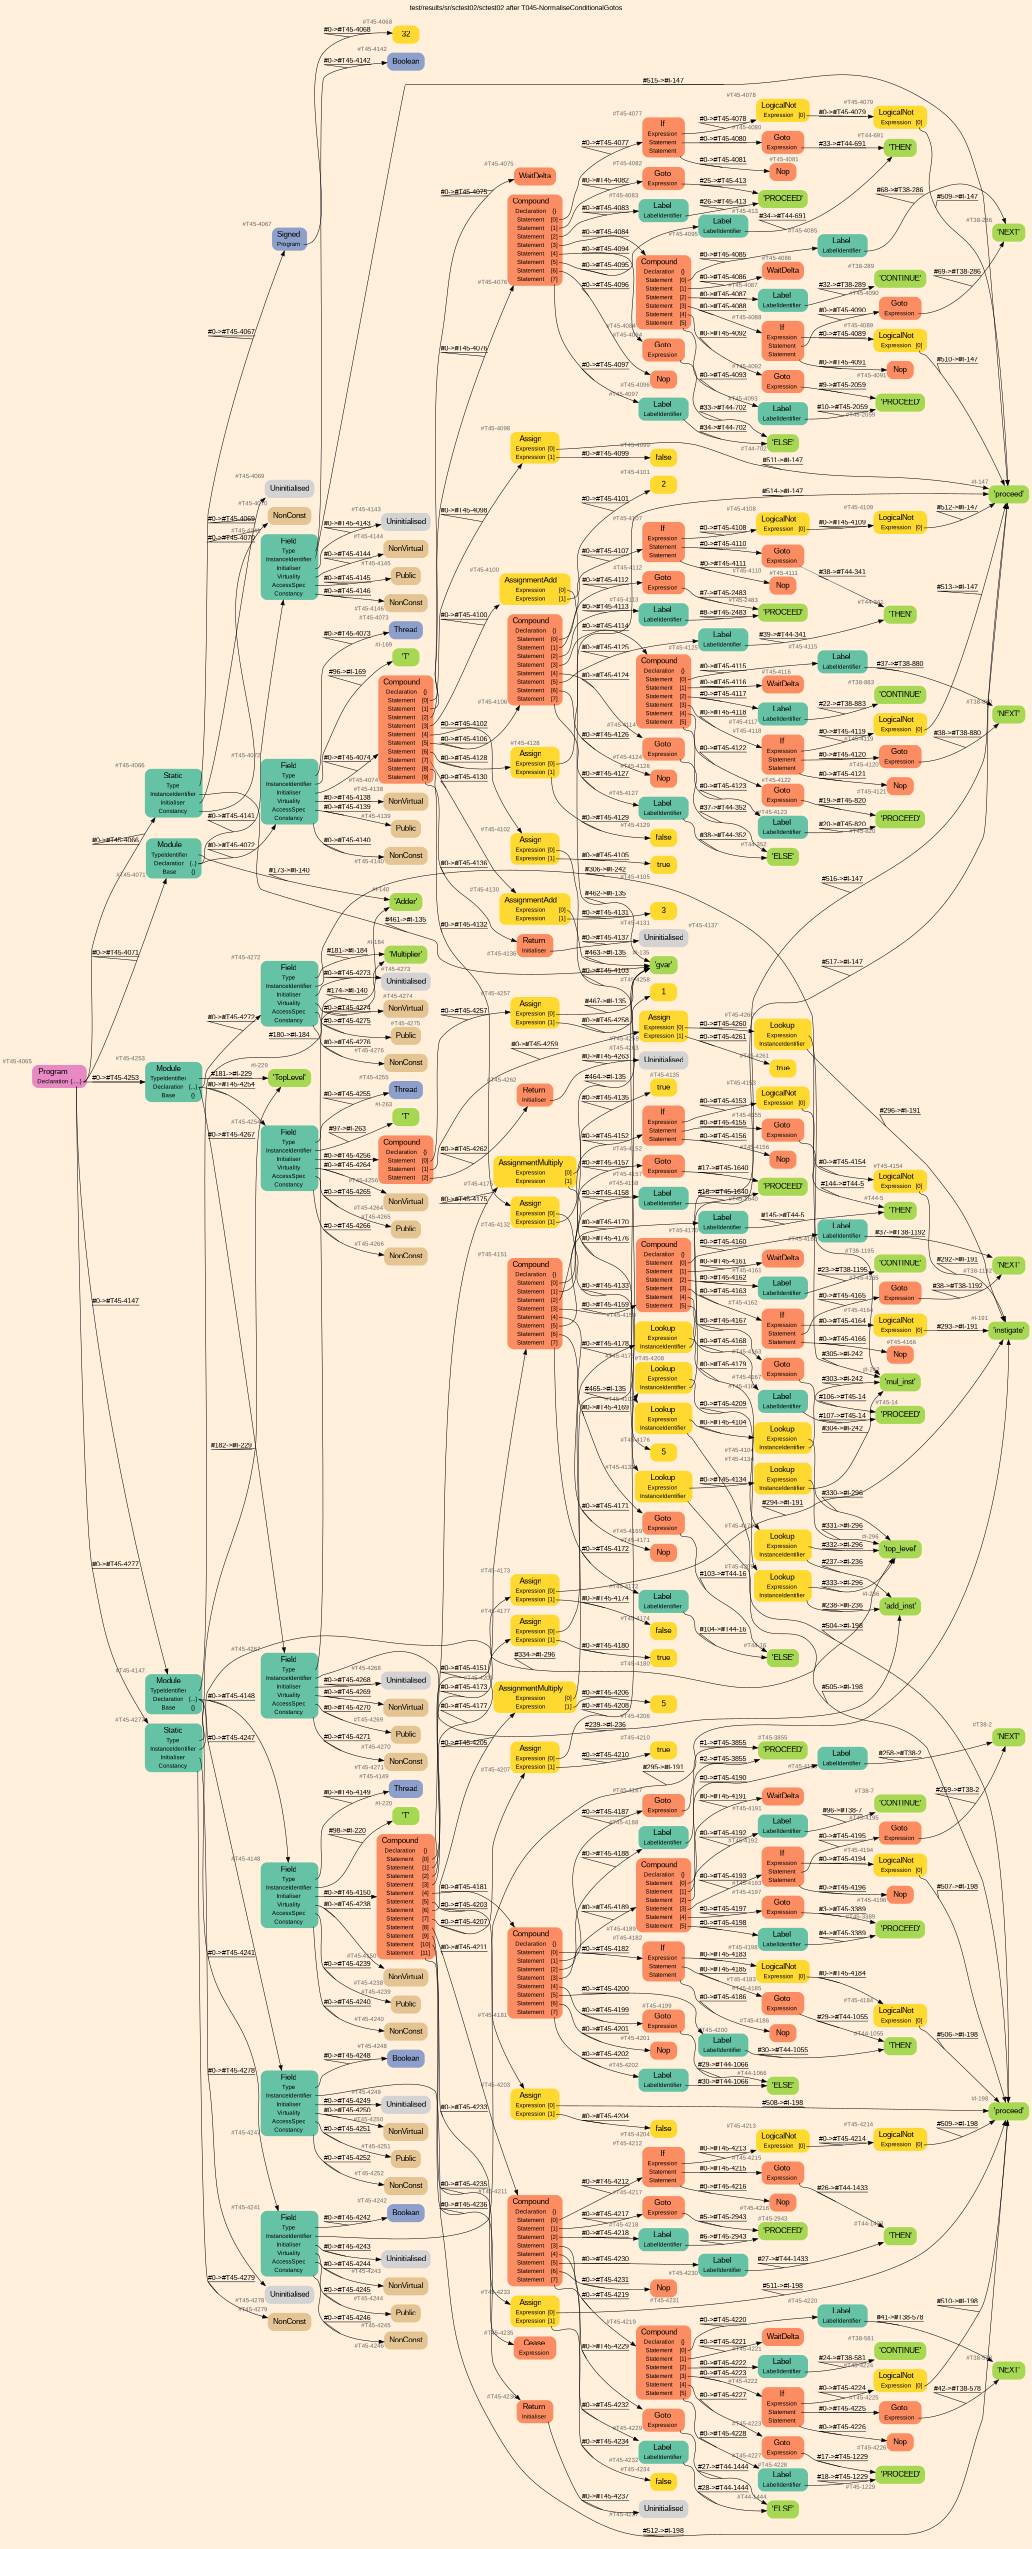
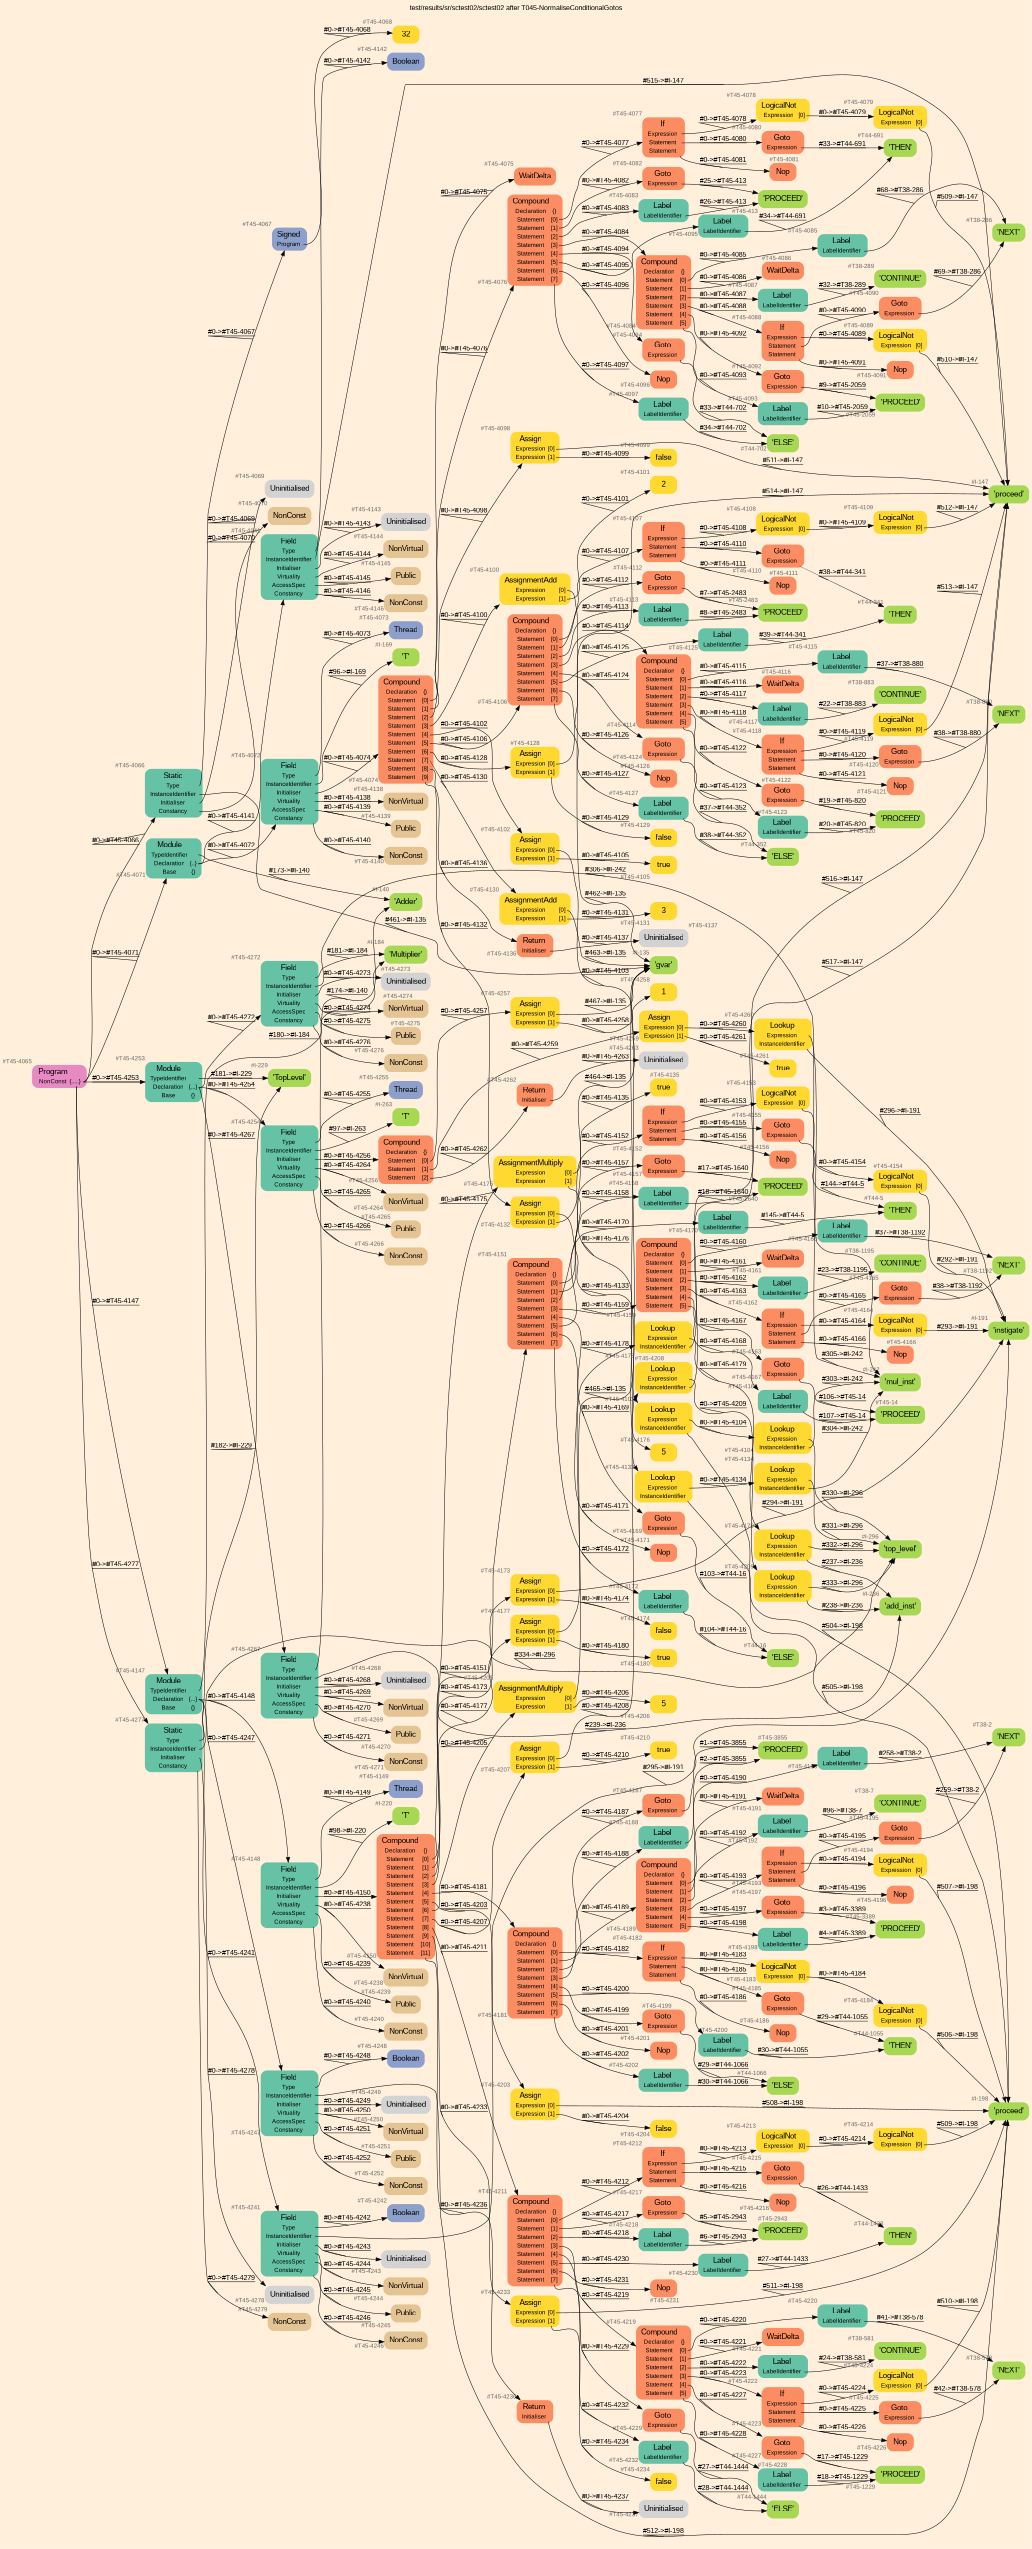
node "Program": text "Declaration" -> "NonConst"
node "Cease": removed
